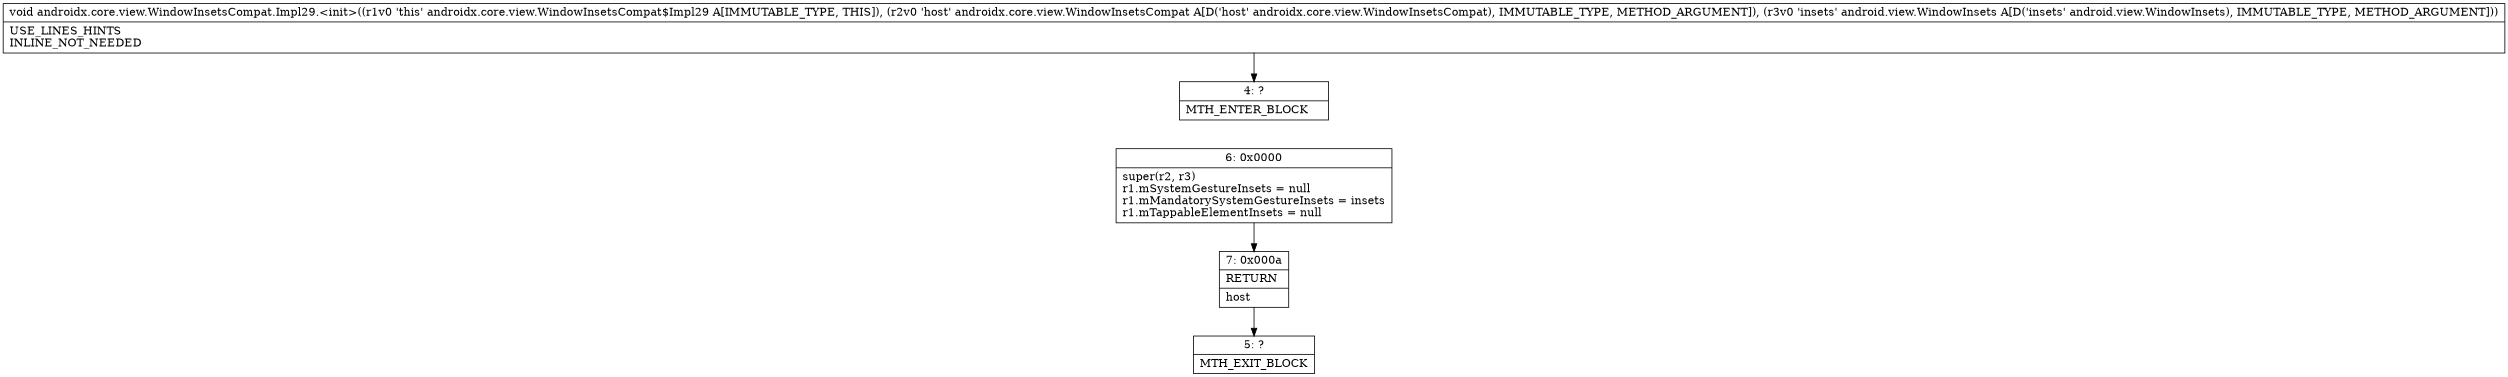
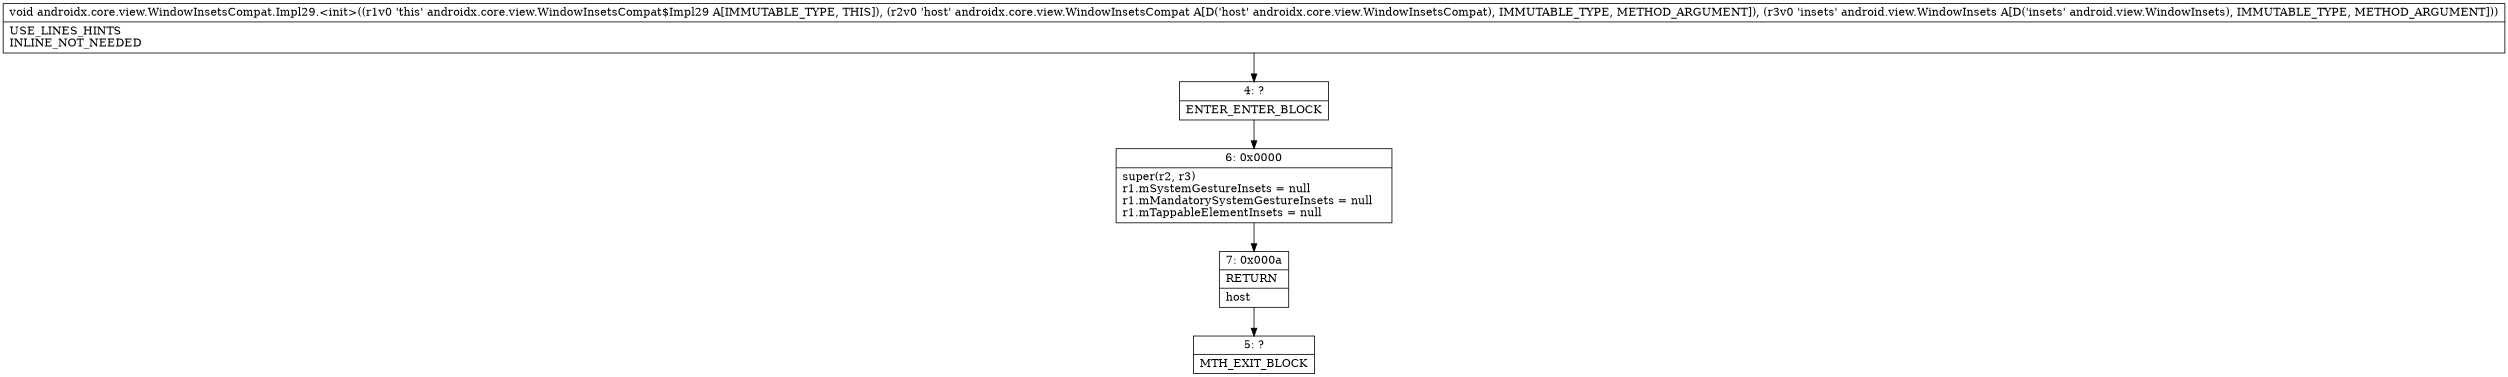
node "4: ?": text "MTH_ENTER_BLOCK" -> "ENTER_ENTER_BLOCK"
edge "4: ?" -> "6: 0x0000": added
node "6: 0x0000": text "r1.mMandatorySystemGestureInsets = insets" -> "r1.mMandatorySystemGestureInsets = null"
